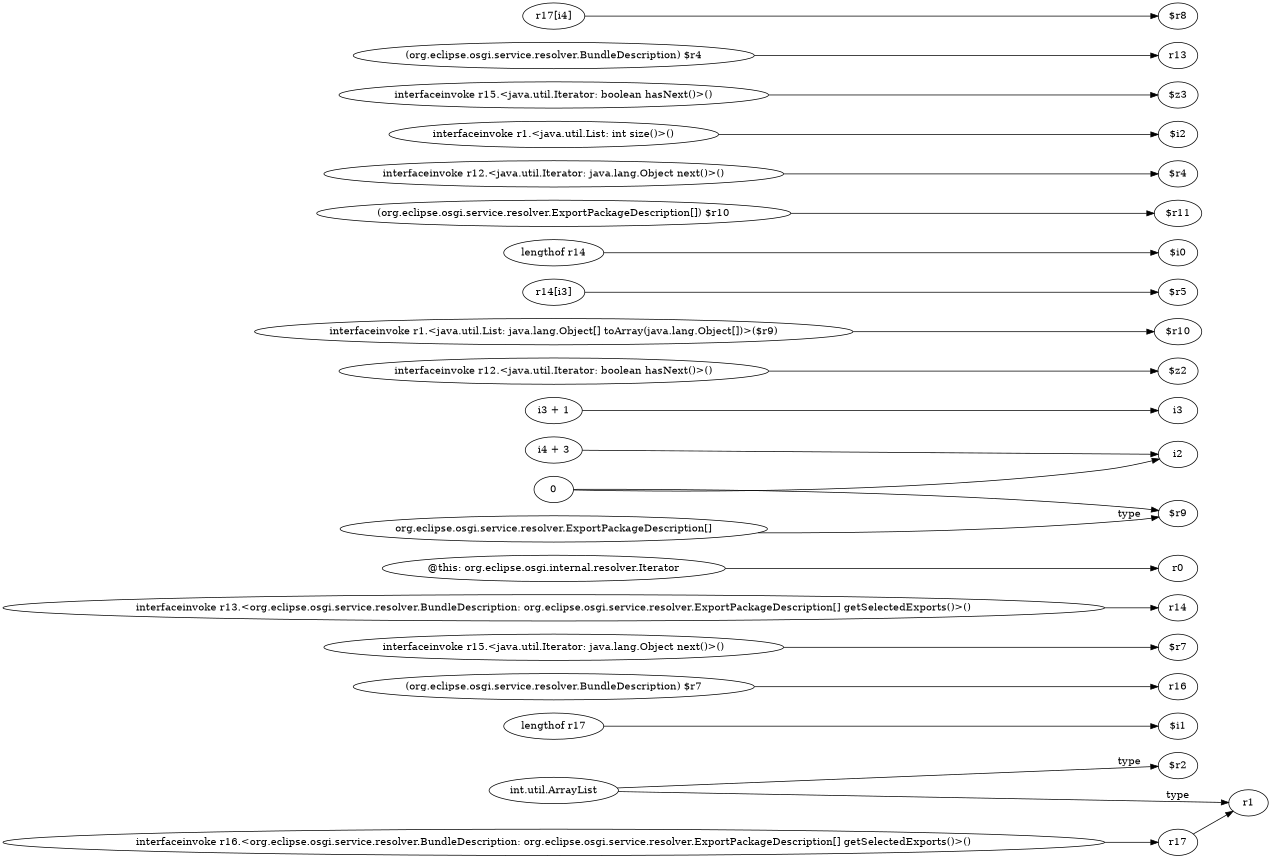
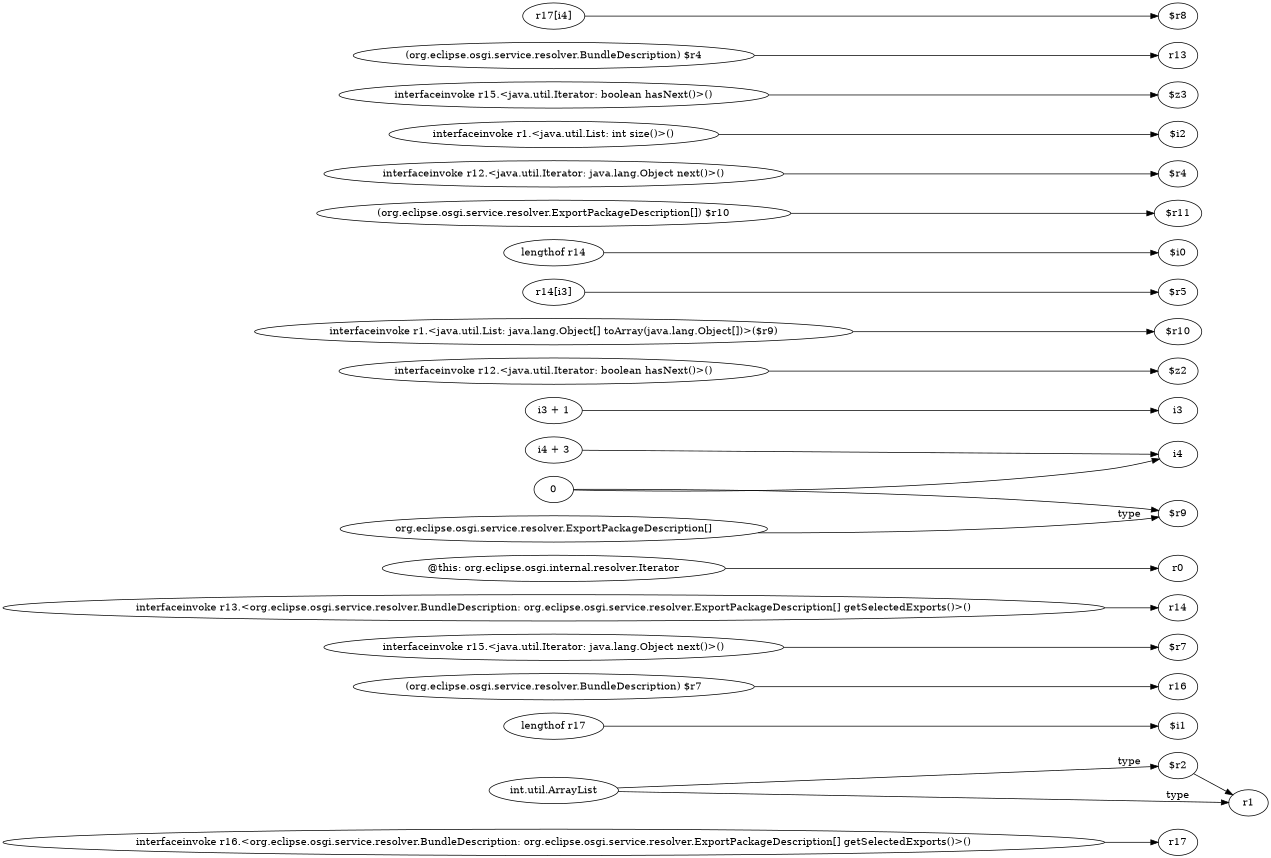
node "i2": label "i2" -> "i4"
edge "r17" -> "r1": now "$r2" -> "r1"
